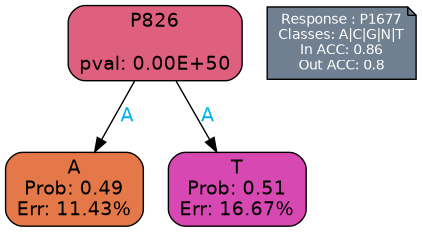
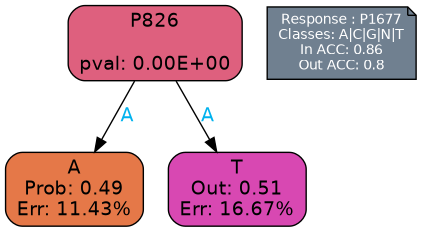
node "P826 pval: 0.00E+50": label "P826 pval: 0.00E+50" -> "P826 pval: 0.00E+00"
node "T Prob: 0.51 Err: 16.67%": label "T Prob: 0.51 Err: 16.67%" -> "T Out: 0.51 Err: 16.67%"
